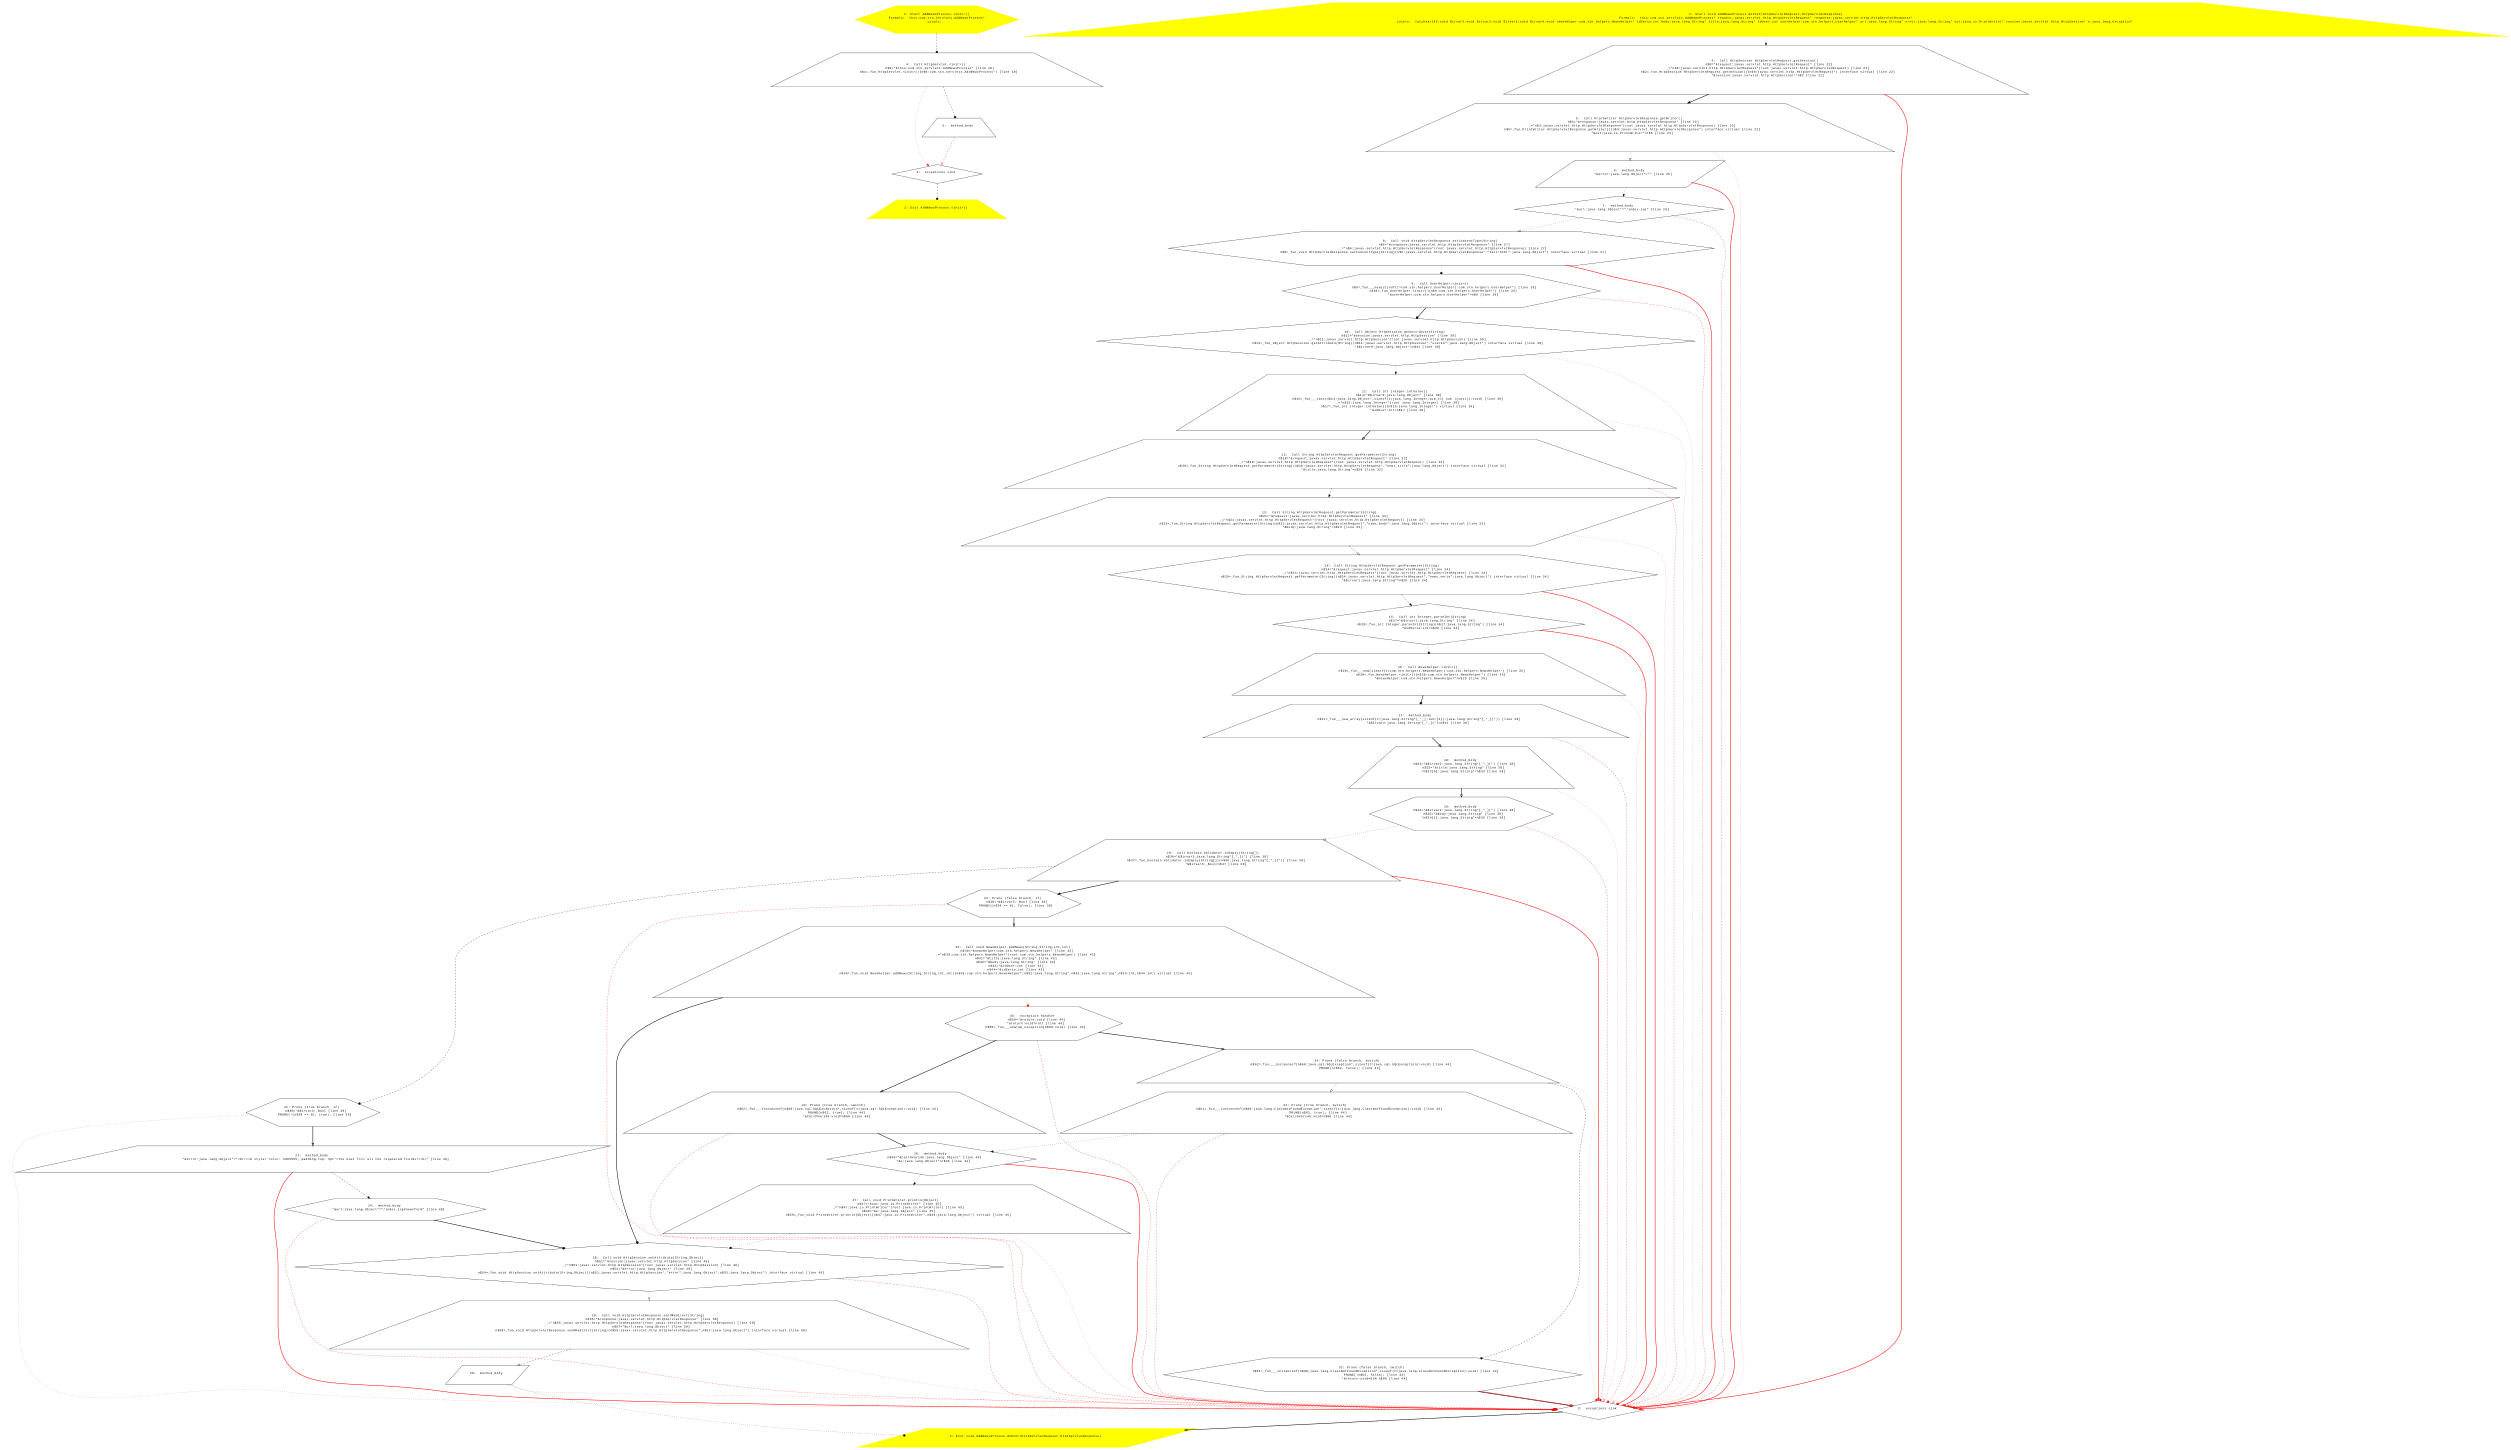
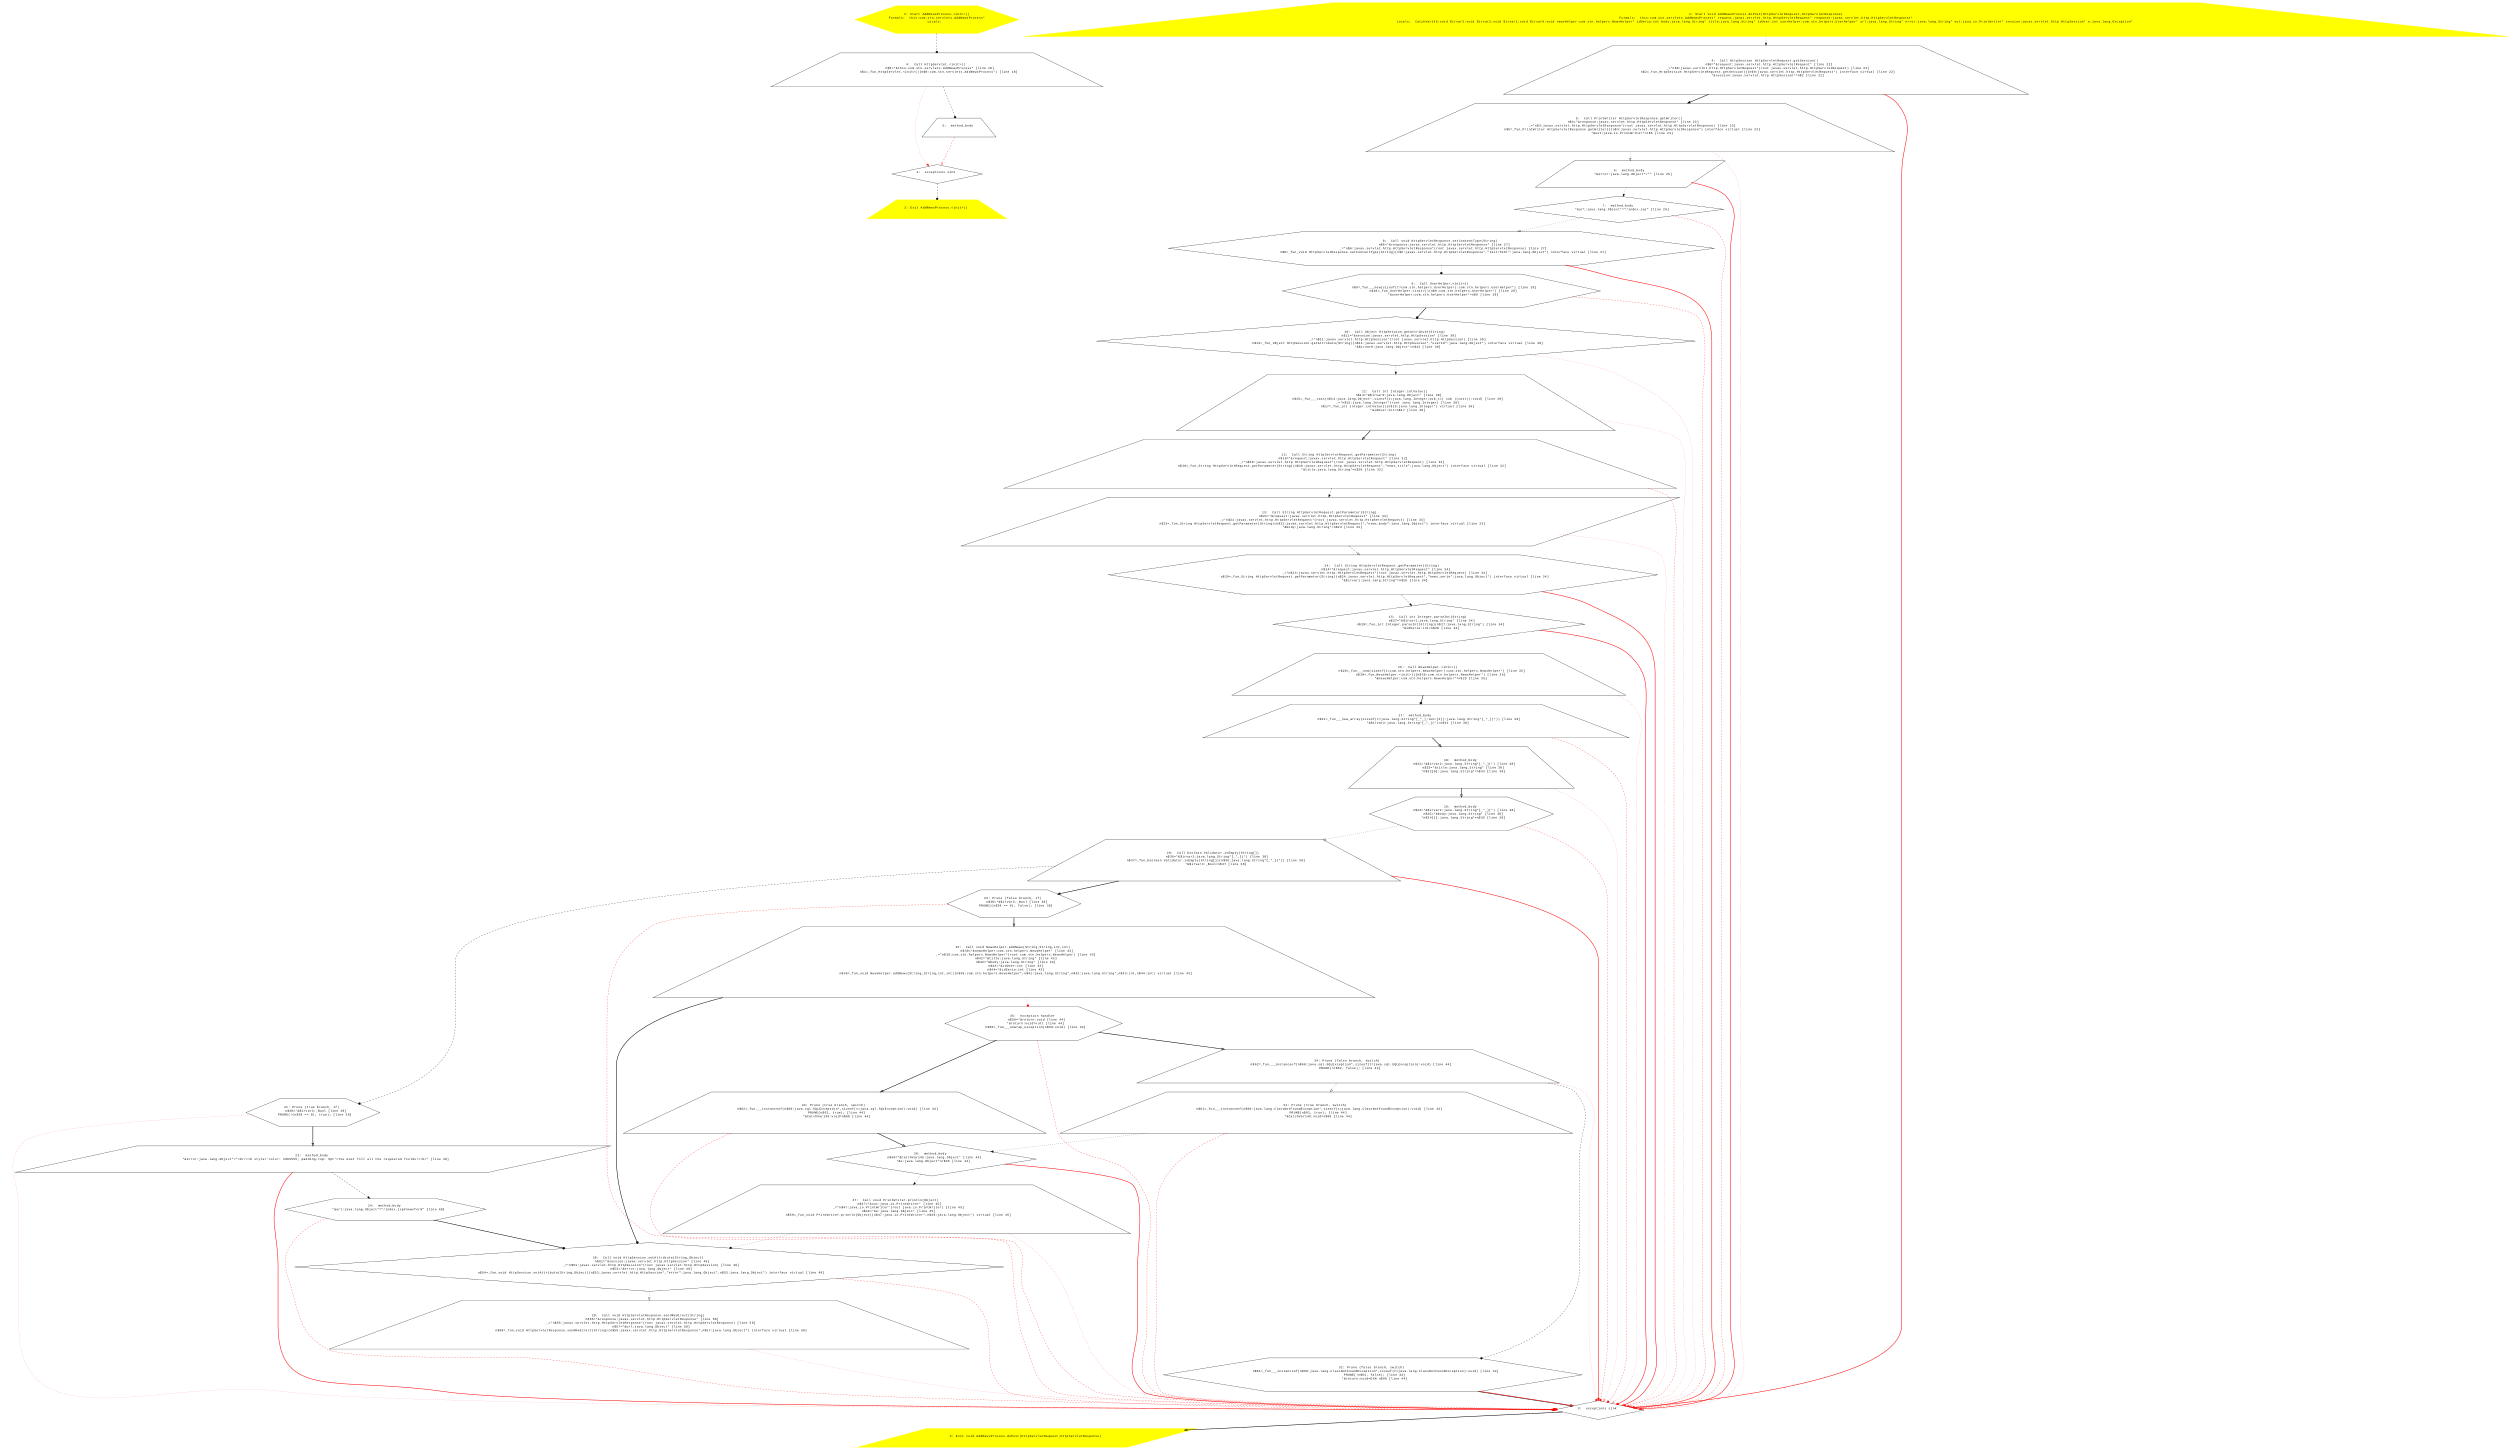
node "30:  method_body": removed
